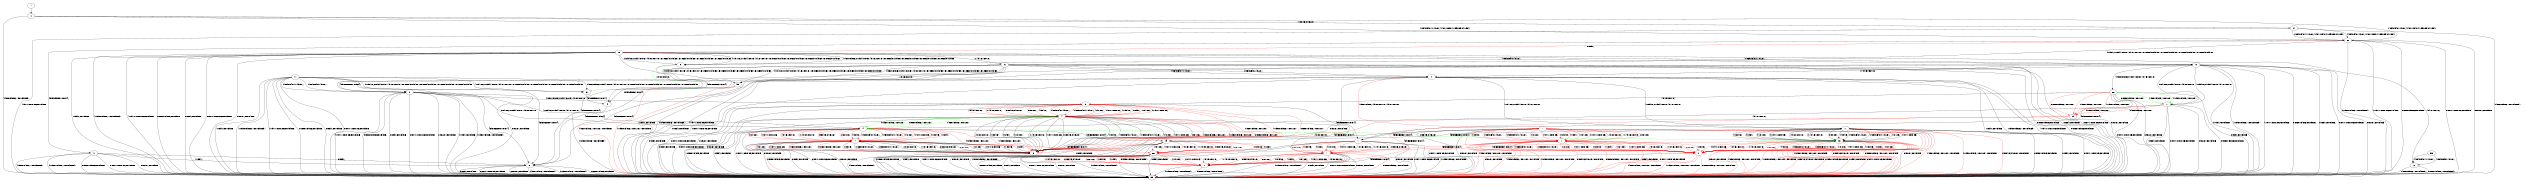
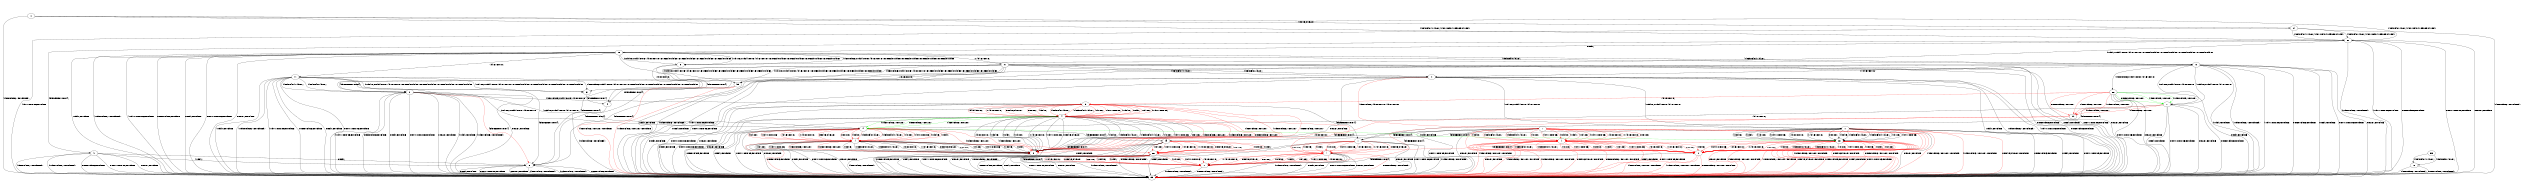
node "i": removed
edge "e" -> "a": color red -> black
edge "a" -> "c": now "a" -> "kk"
edge "o" -> "g": color green -> black
edge "aa" -> "b": color black -> red
edge "t" -> "p": color black -> red
edge "ii" -> "l": color black -> red
edge "jj" -> "cc": label "0rttPing/PingACK " -> "hndFin/ConClose "
edge "k" -> "l": removed, label "[ChgDestConID-Ori]/"
edge "s" -> "r": added, label "[ChgDestConID-Ori]/"
